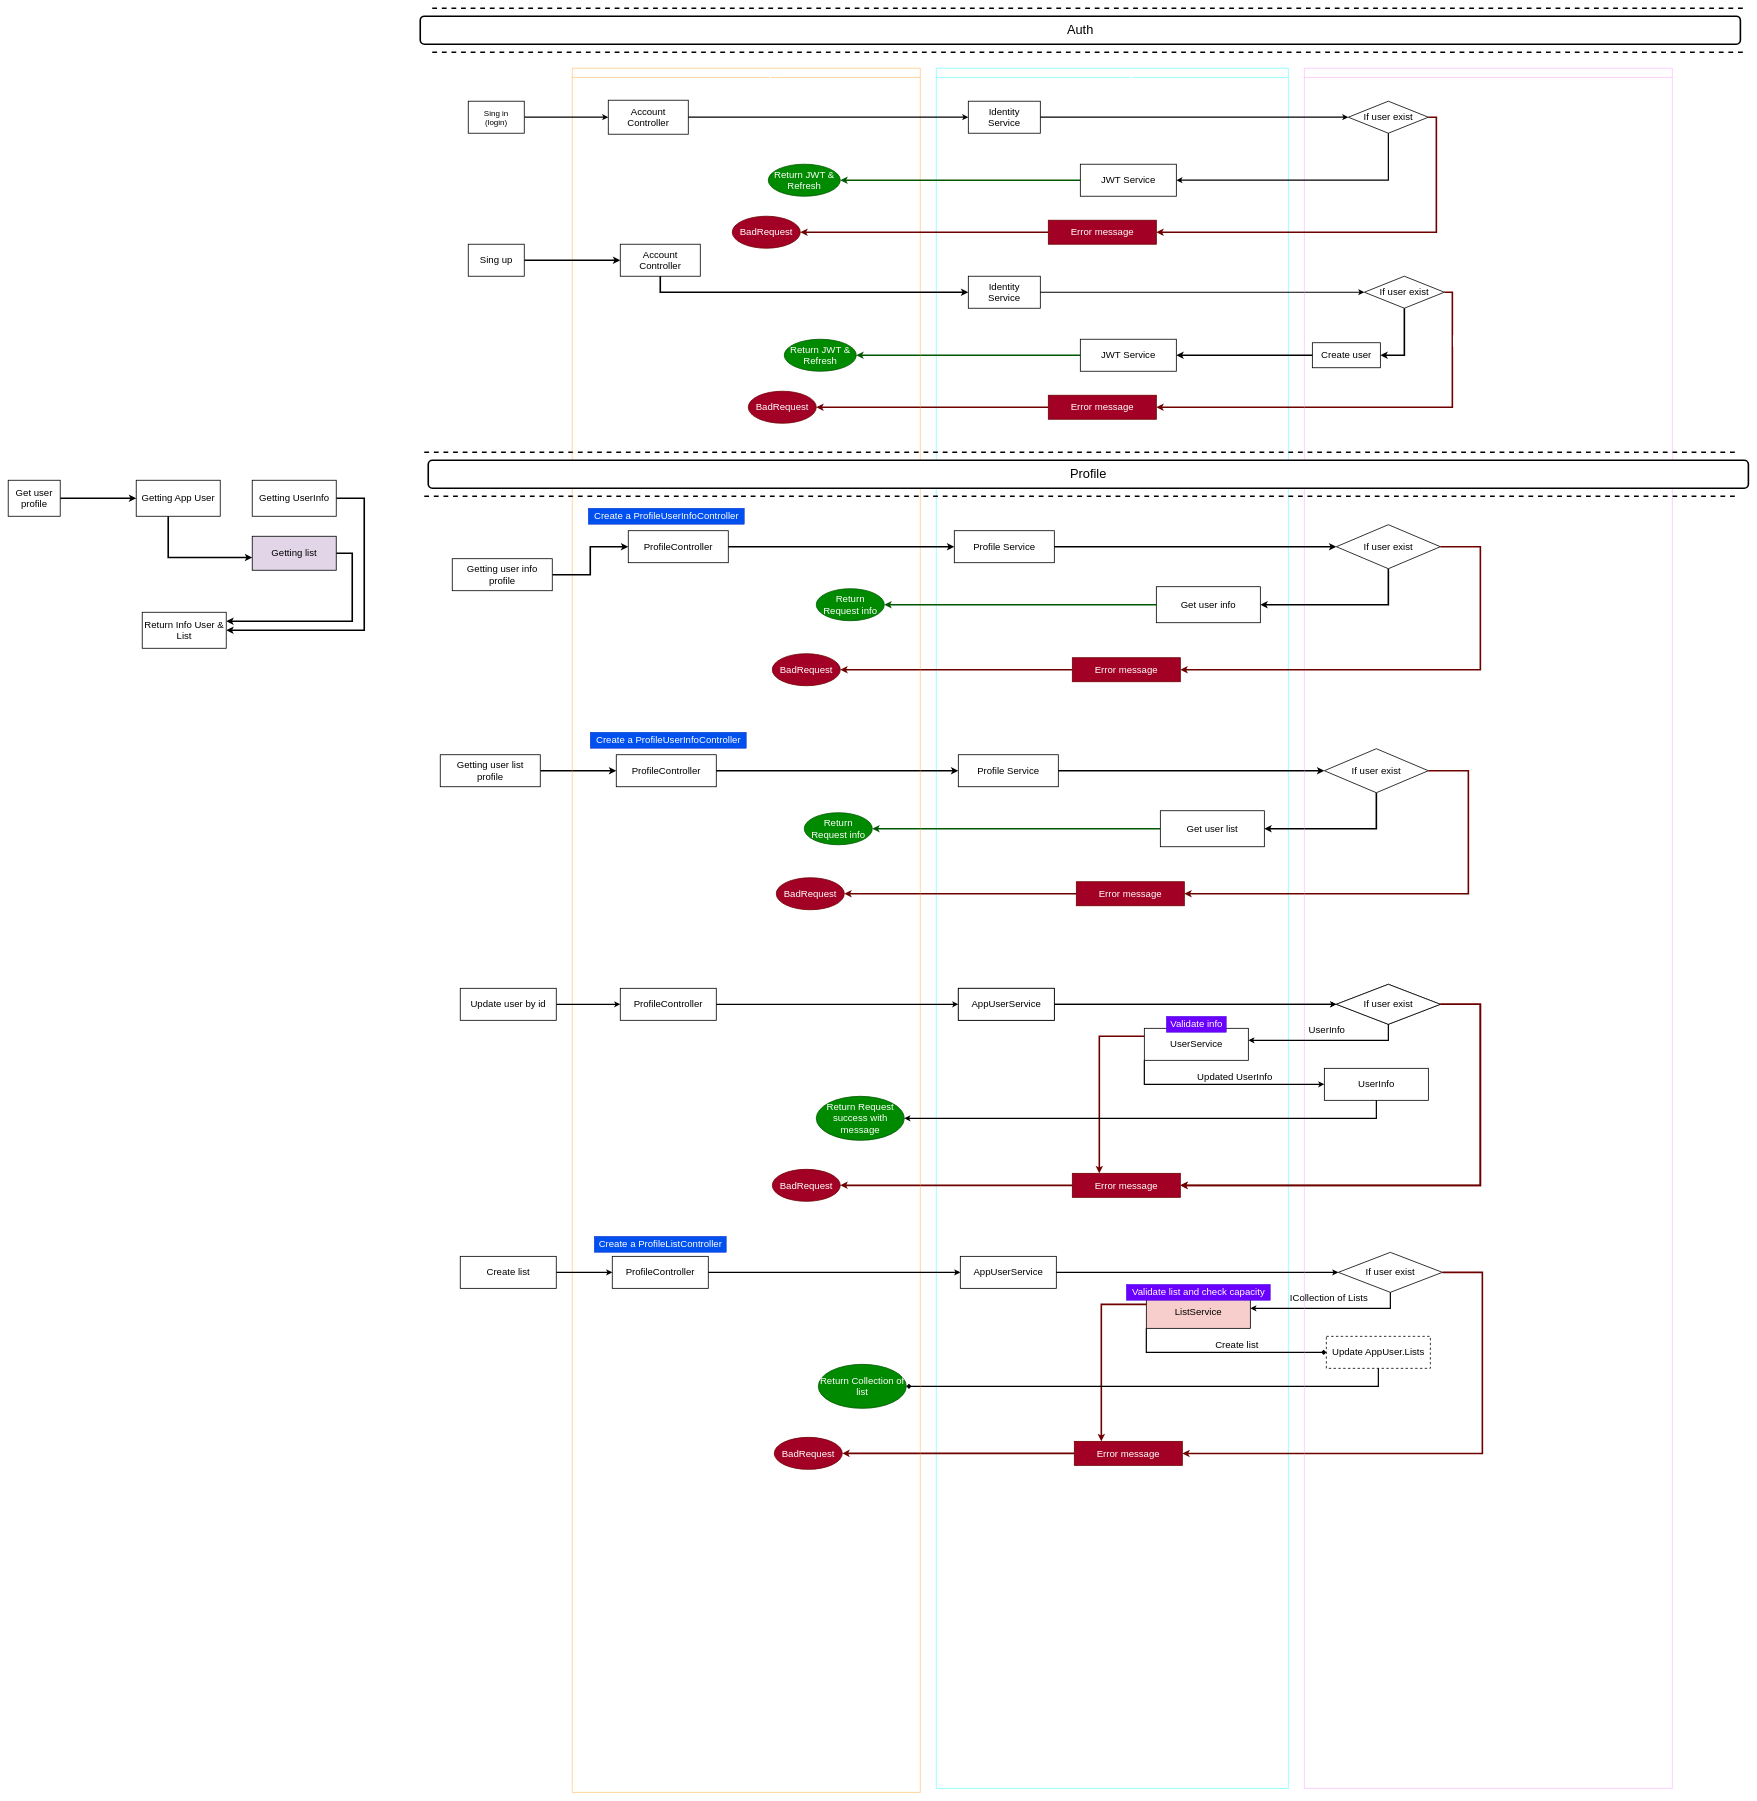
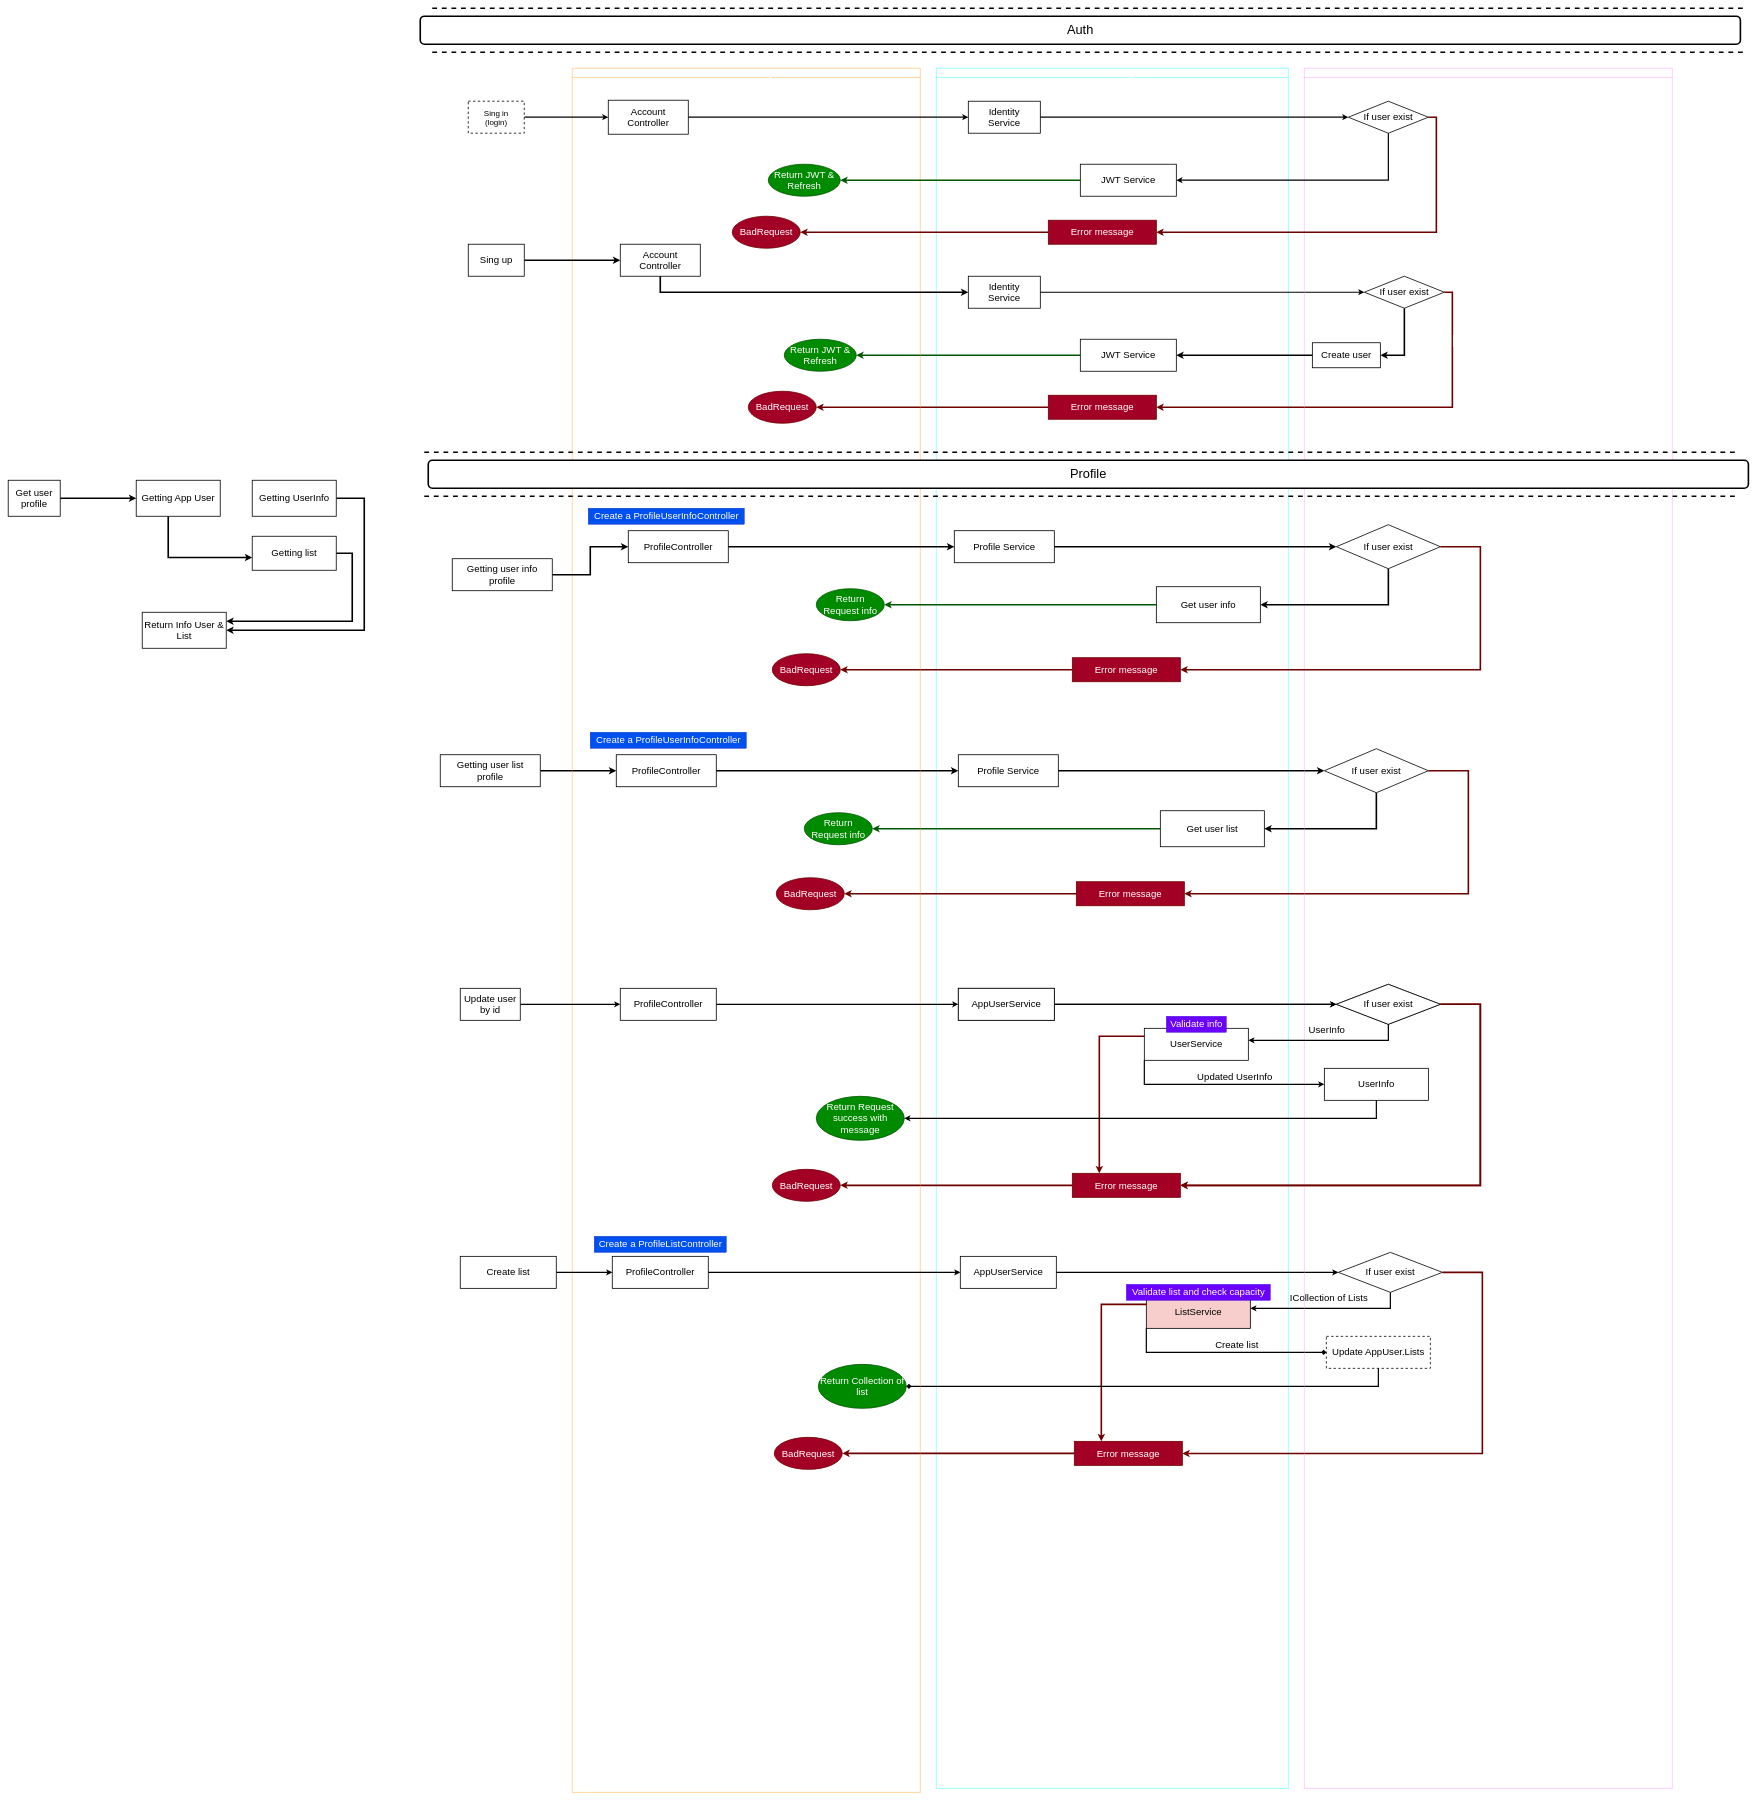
node "Sing in (login)": style solid -> dashed
node "Getting list": fillcolor #e1d5e7 -> #ffffff
node "Update user by id": size 96x32 -> 60x32
